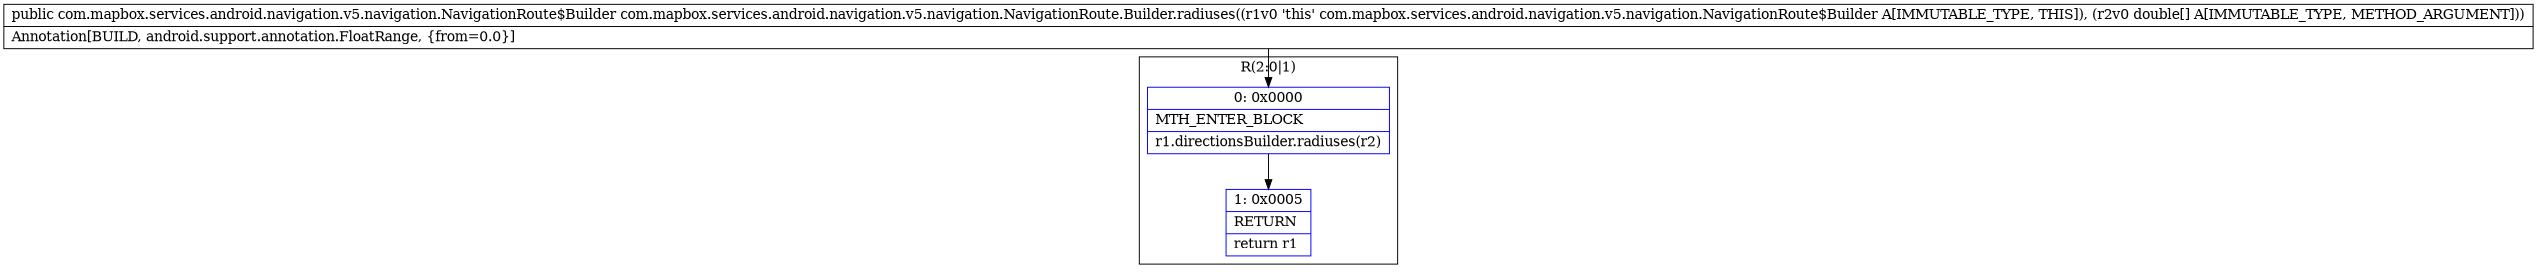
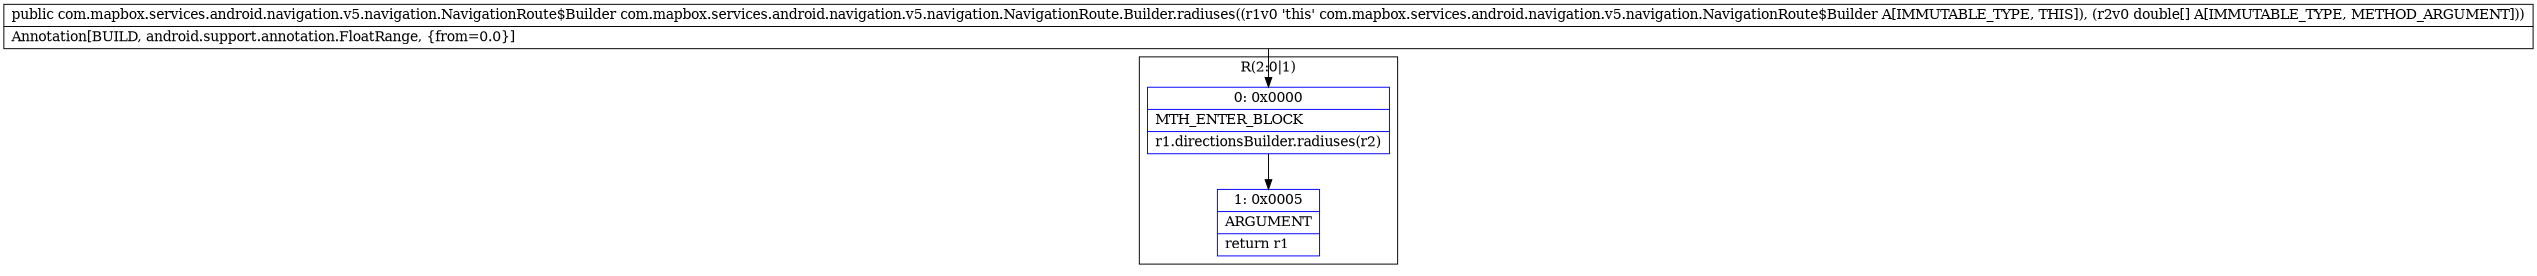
node "1: 0x0005": text "RETURN" -> "ARGUMENT"
